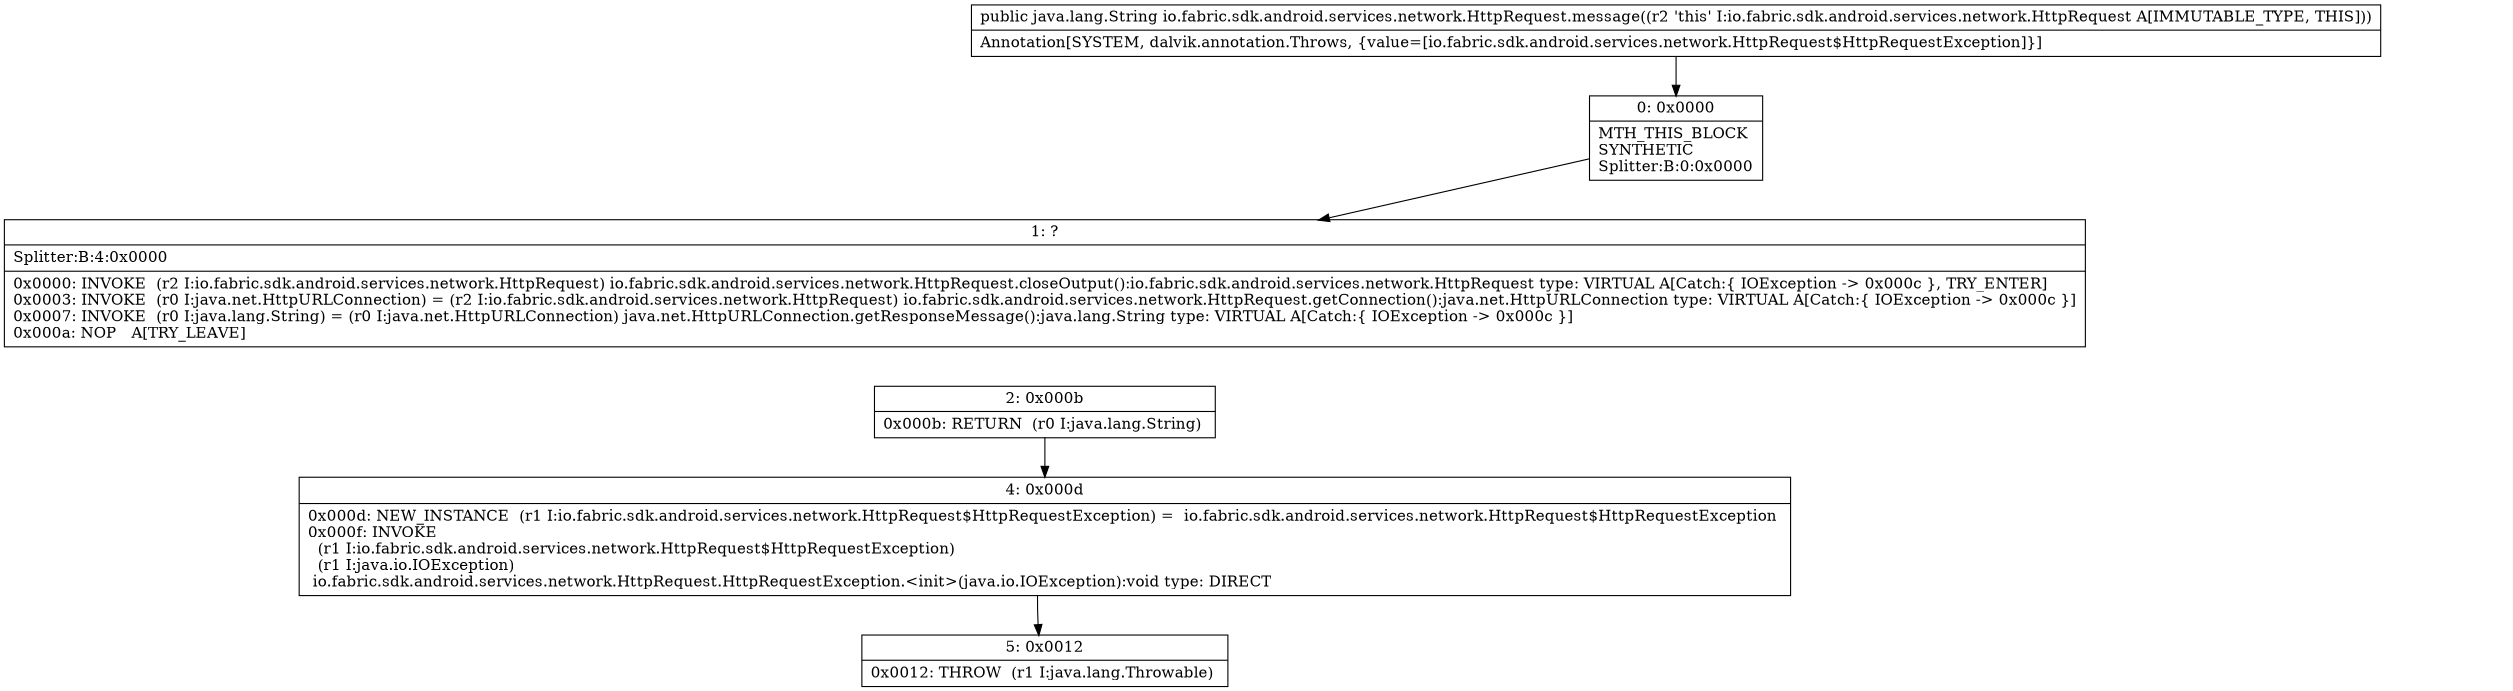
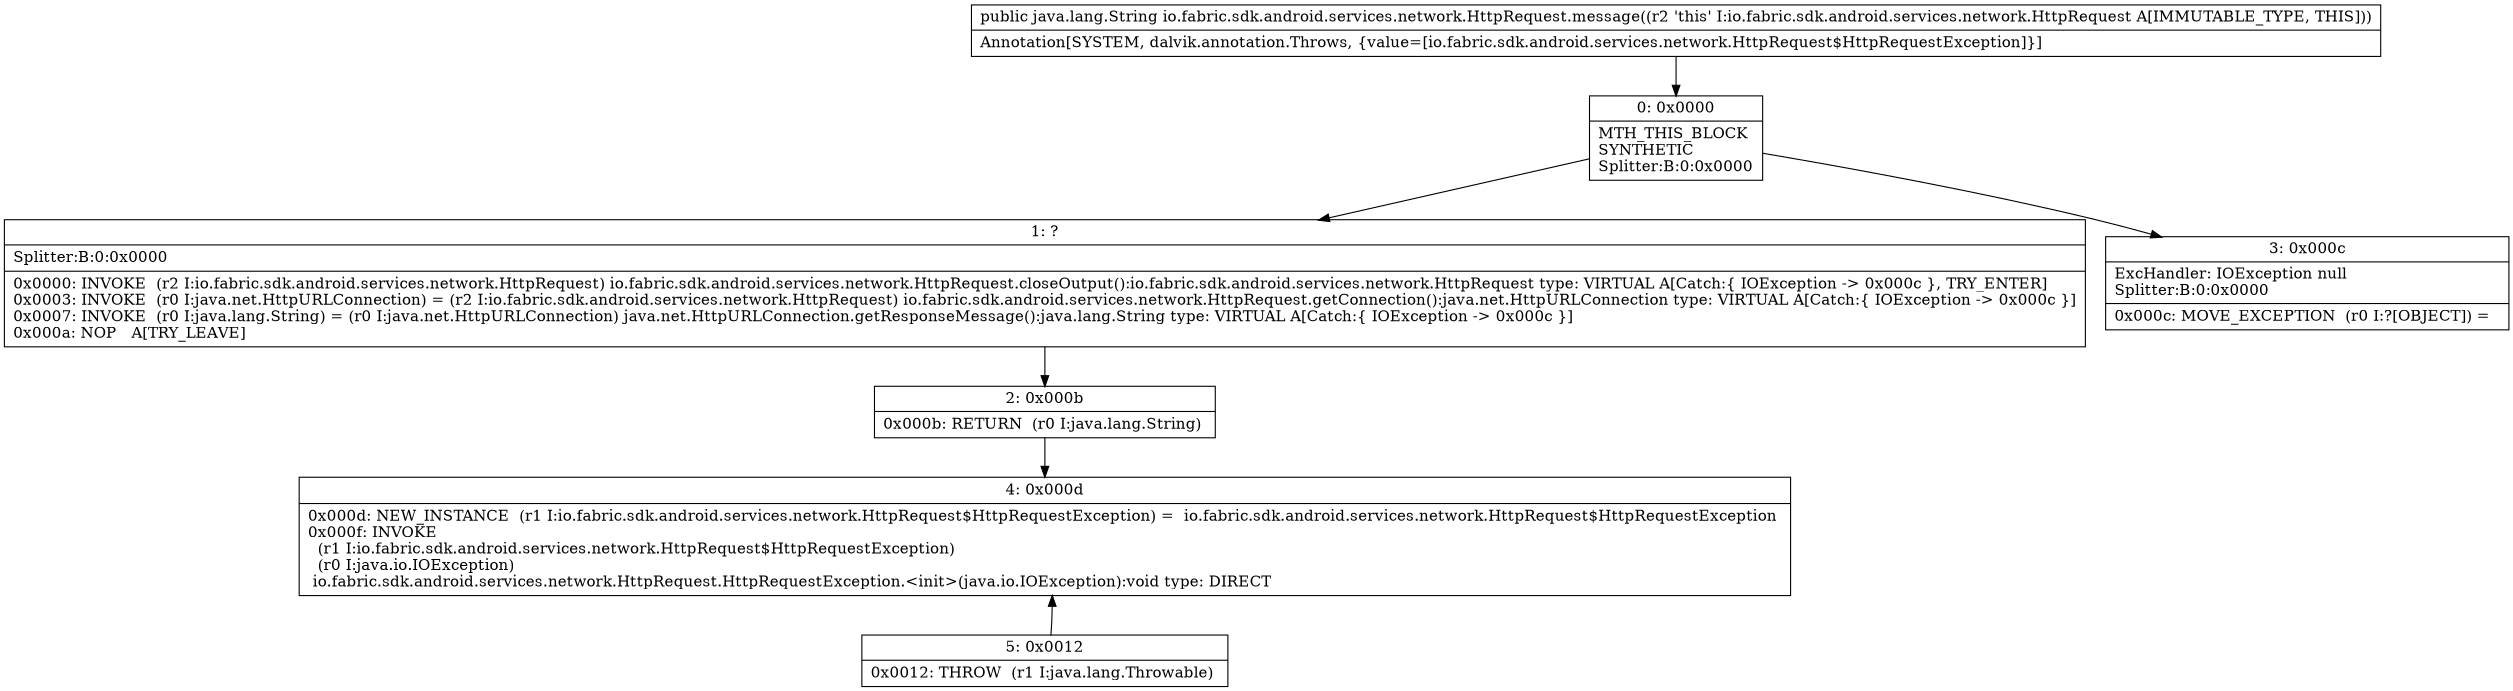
node "1: ?": text "Splitter:B:4:0x0000" -> "Splitter:B:0:0x0000"
node "3: 0x000c": added
edge "1: ?" -> "2: 0x000b": added
node "4: 0x000d": text "(r1 I:java.io.IOException)" -> "(r0 I:java.io.IOException)"
edge "4: 0x000d" -> "5: 0x0012": reversed
